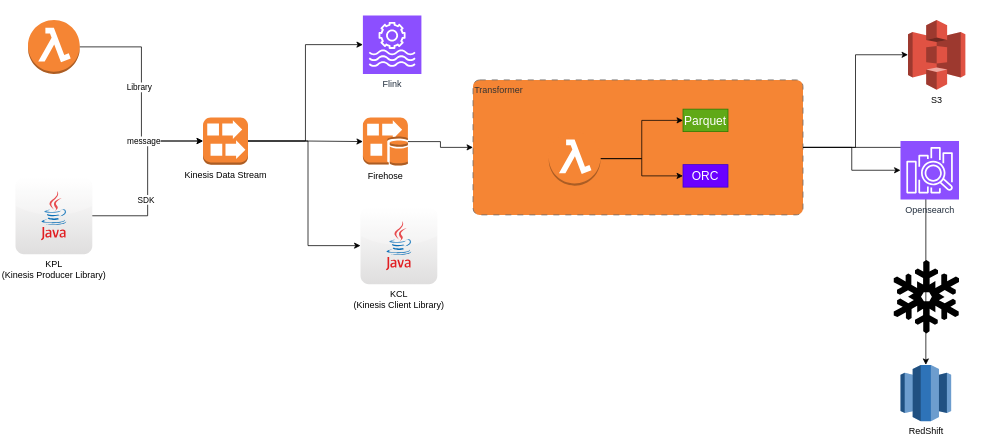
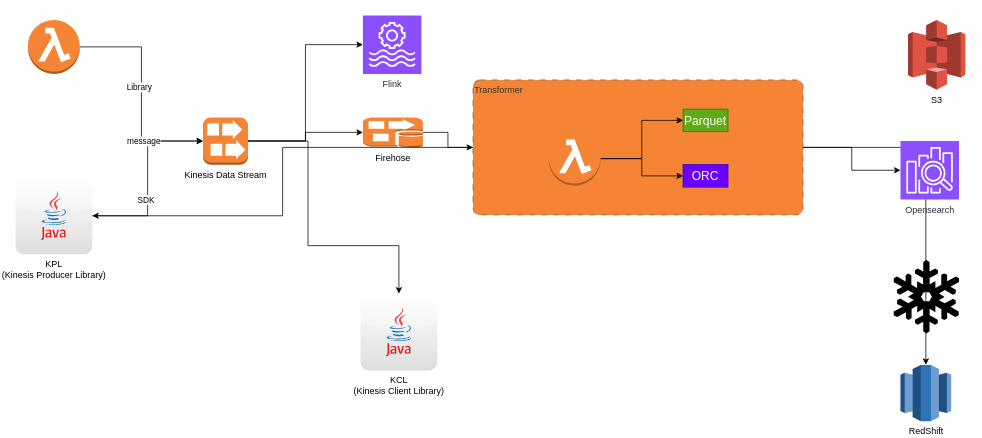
edge "Transformer" -> "S3": now "Transformer" -> "KPL (Kinesis Producer Library)"
node "Firehose": size 45x48 -> 60x30
node "KCL (Kinesis Client Library)": moved (399, 246) -> (399, 332)
